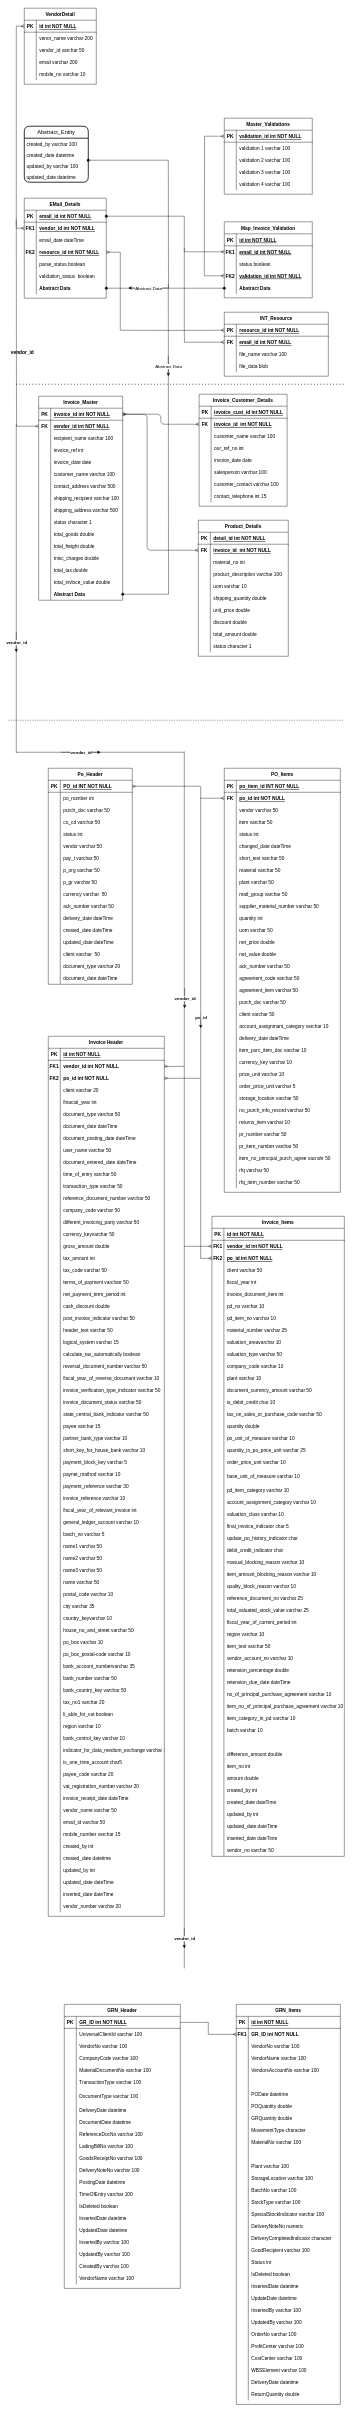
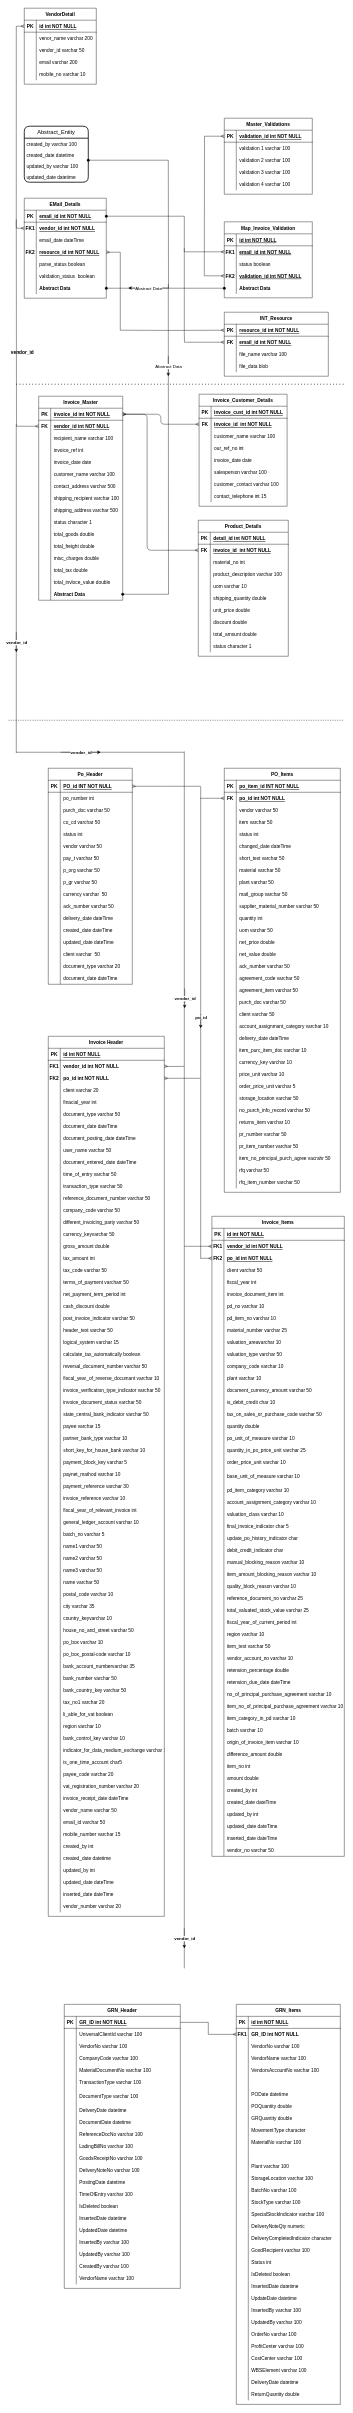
node "origin_of_invoice_item varchar 10": added
node "DeliveryNoteNo numeric": label "DeliveryNoteNo numeric" -> "DeliveryNoteQty numeric"
